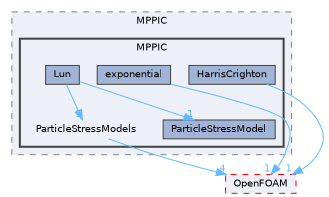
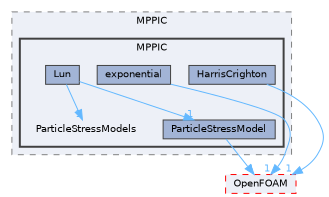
edge "ParticleStressModels" -> "OpenFOAM": now "ParticleStressModel" -> "OpenFOAM"
